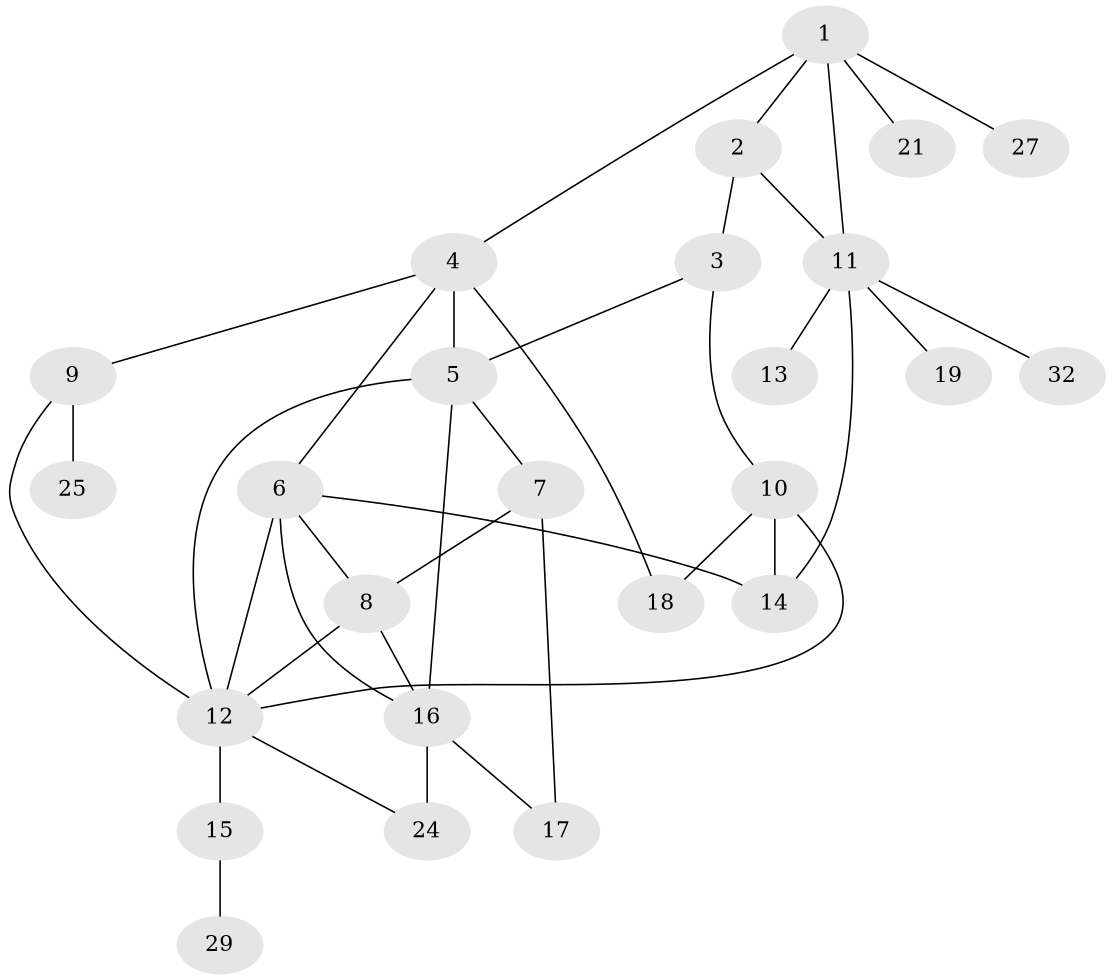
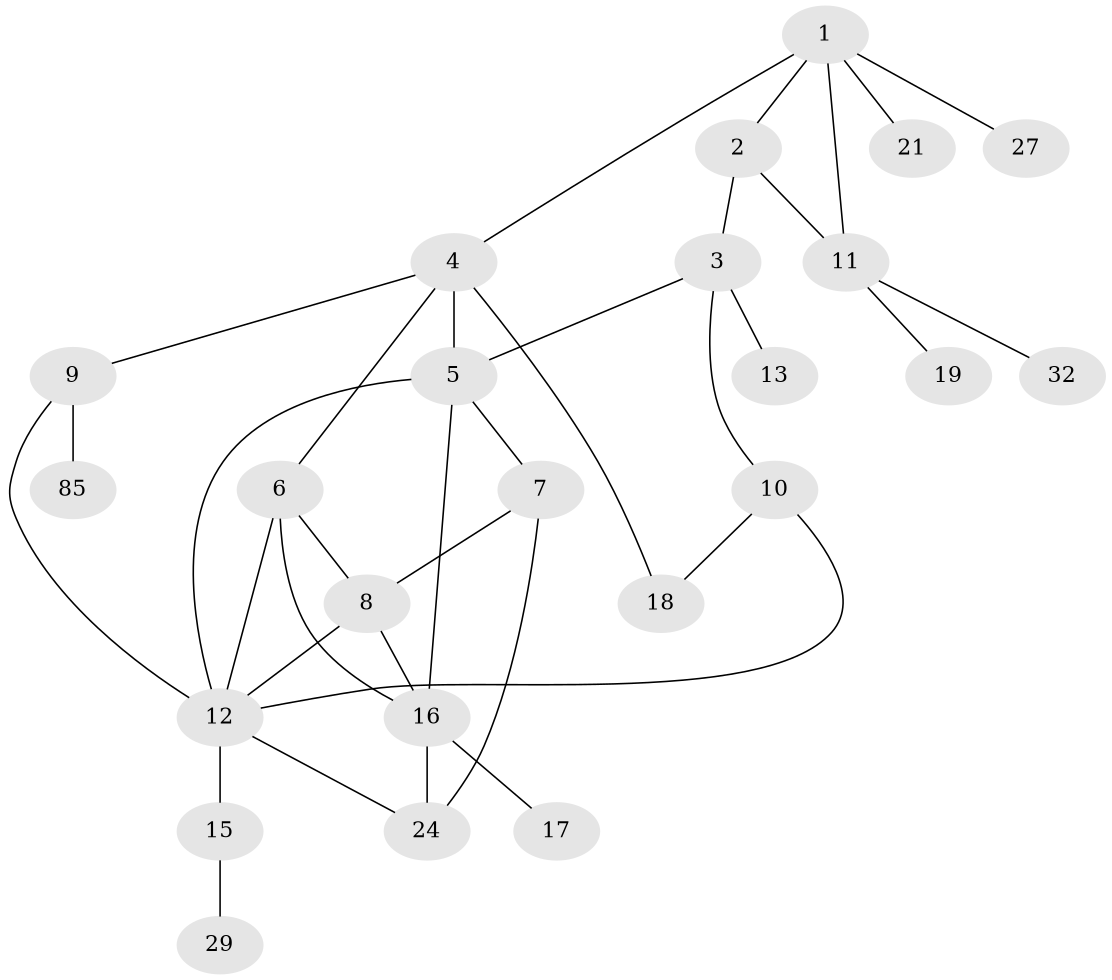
edge "11" -- "13": now "3" -- "13"
node "25": label "25" -> "85"
node "14": removed
edge "7" -- "17": now "7" -- "24"
